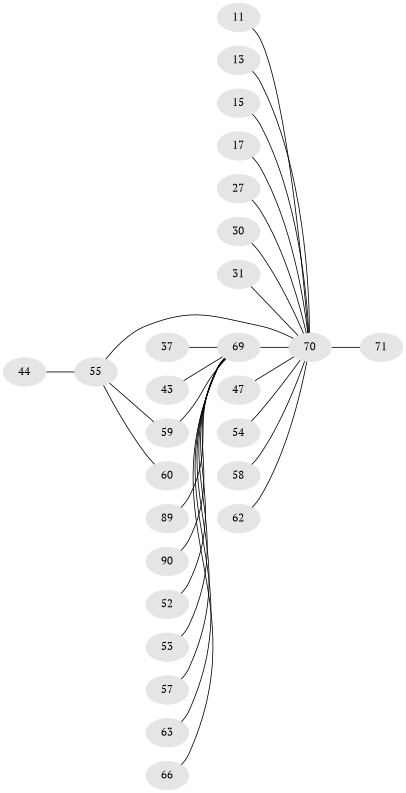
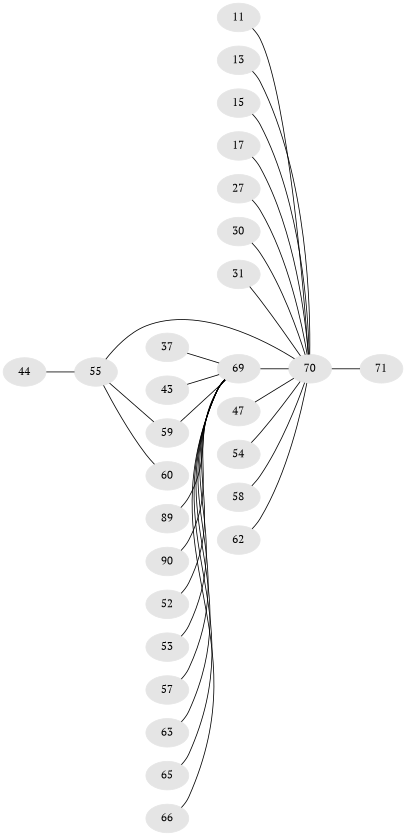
node "65": added
